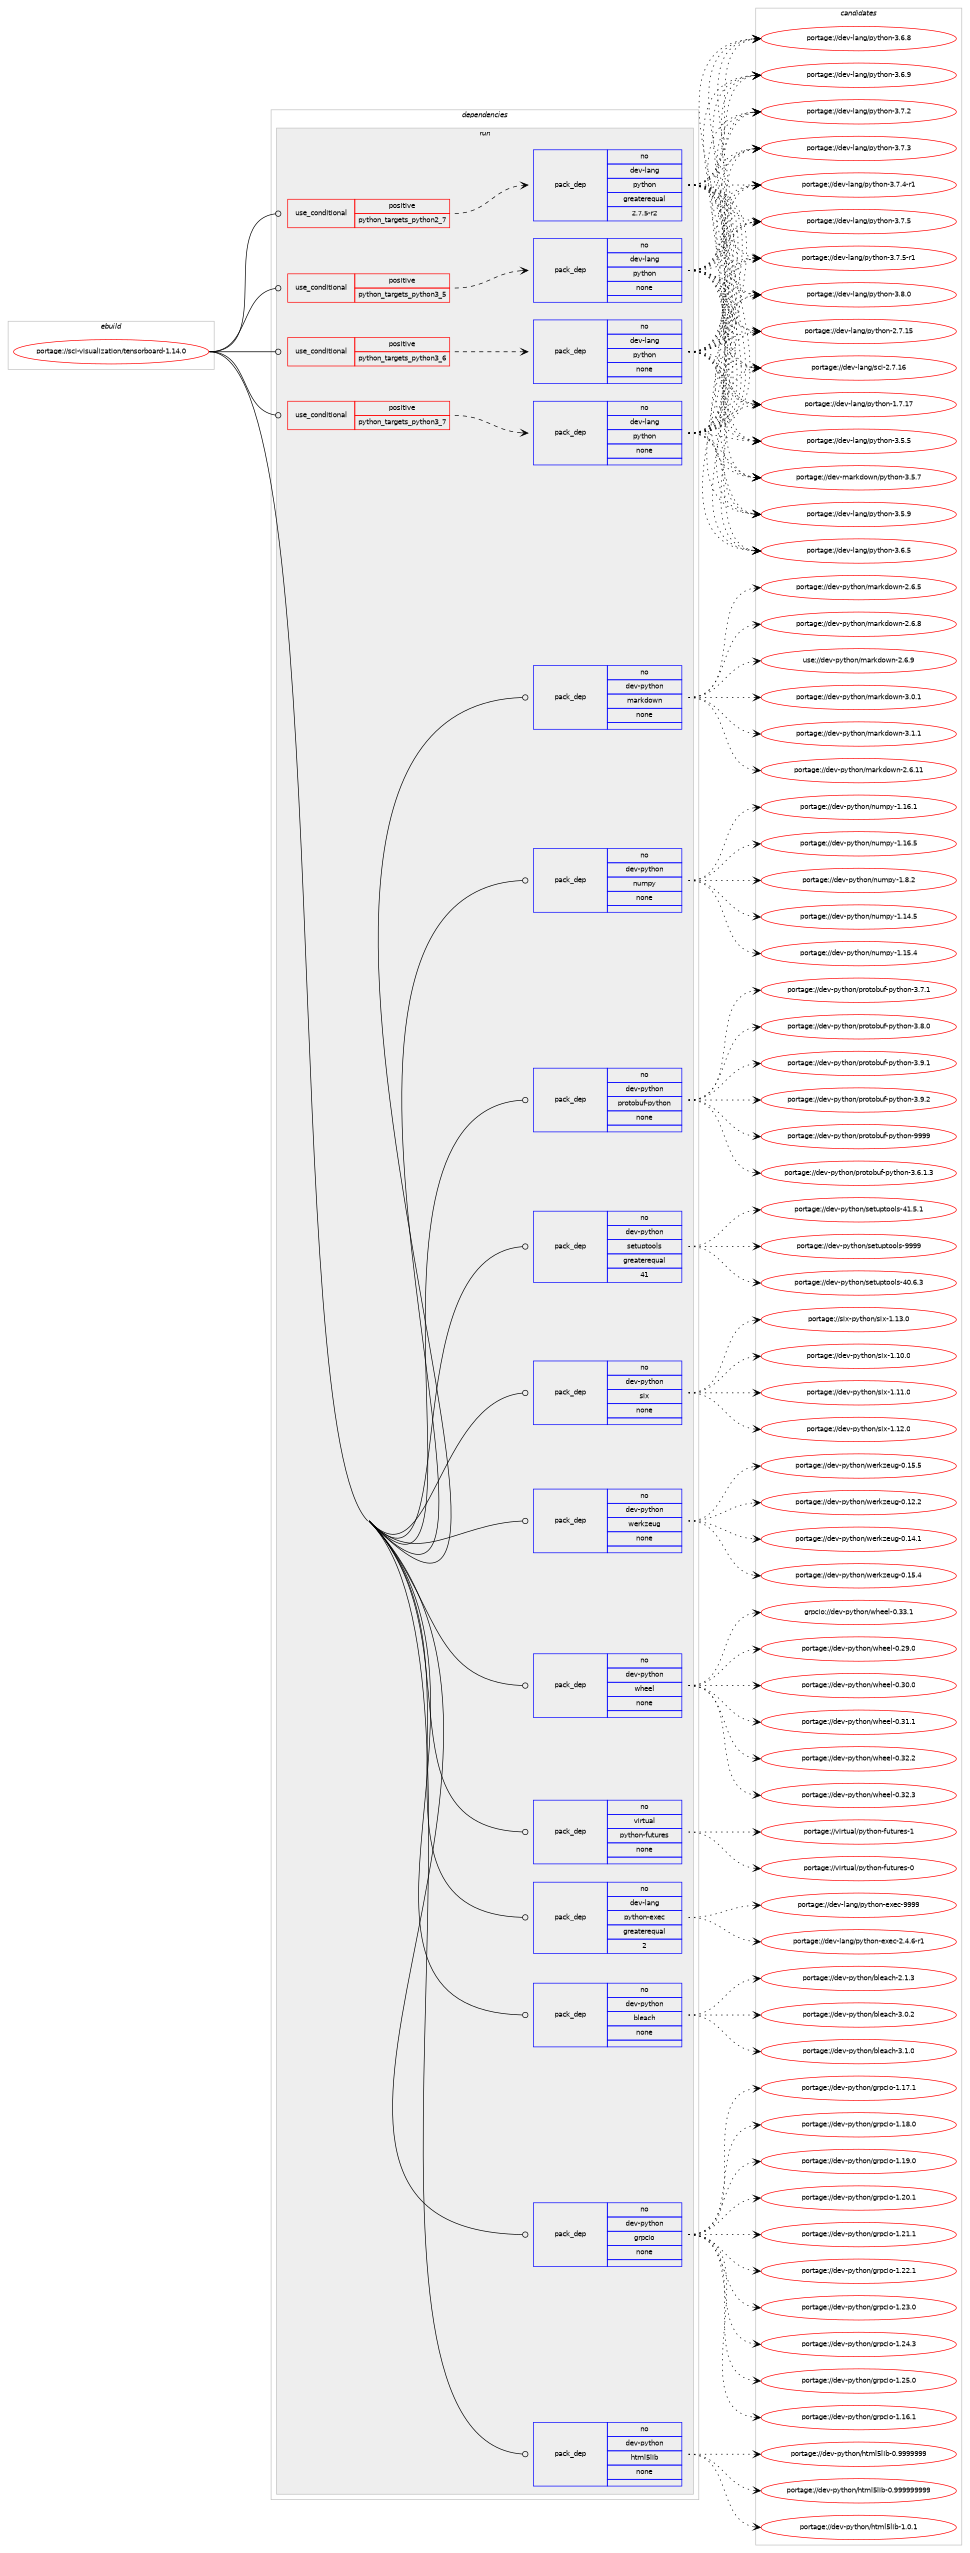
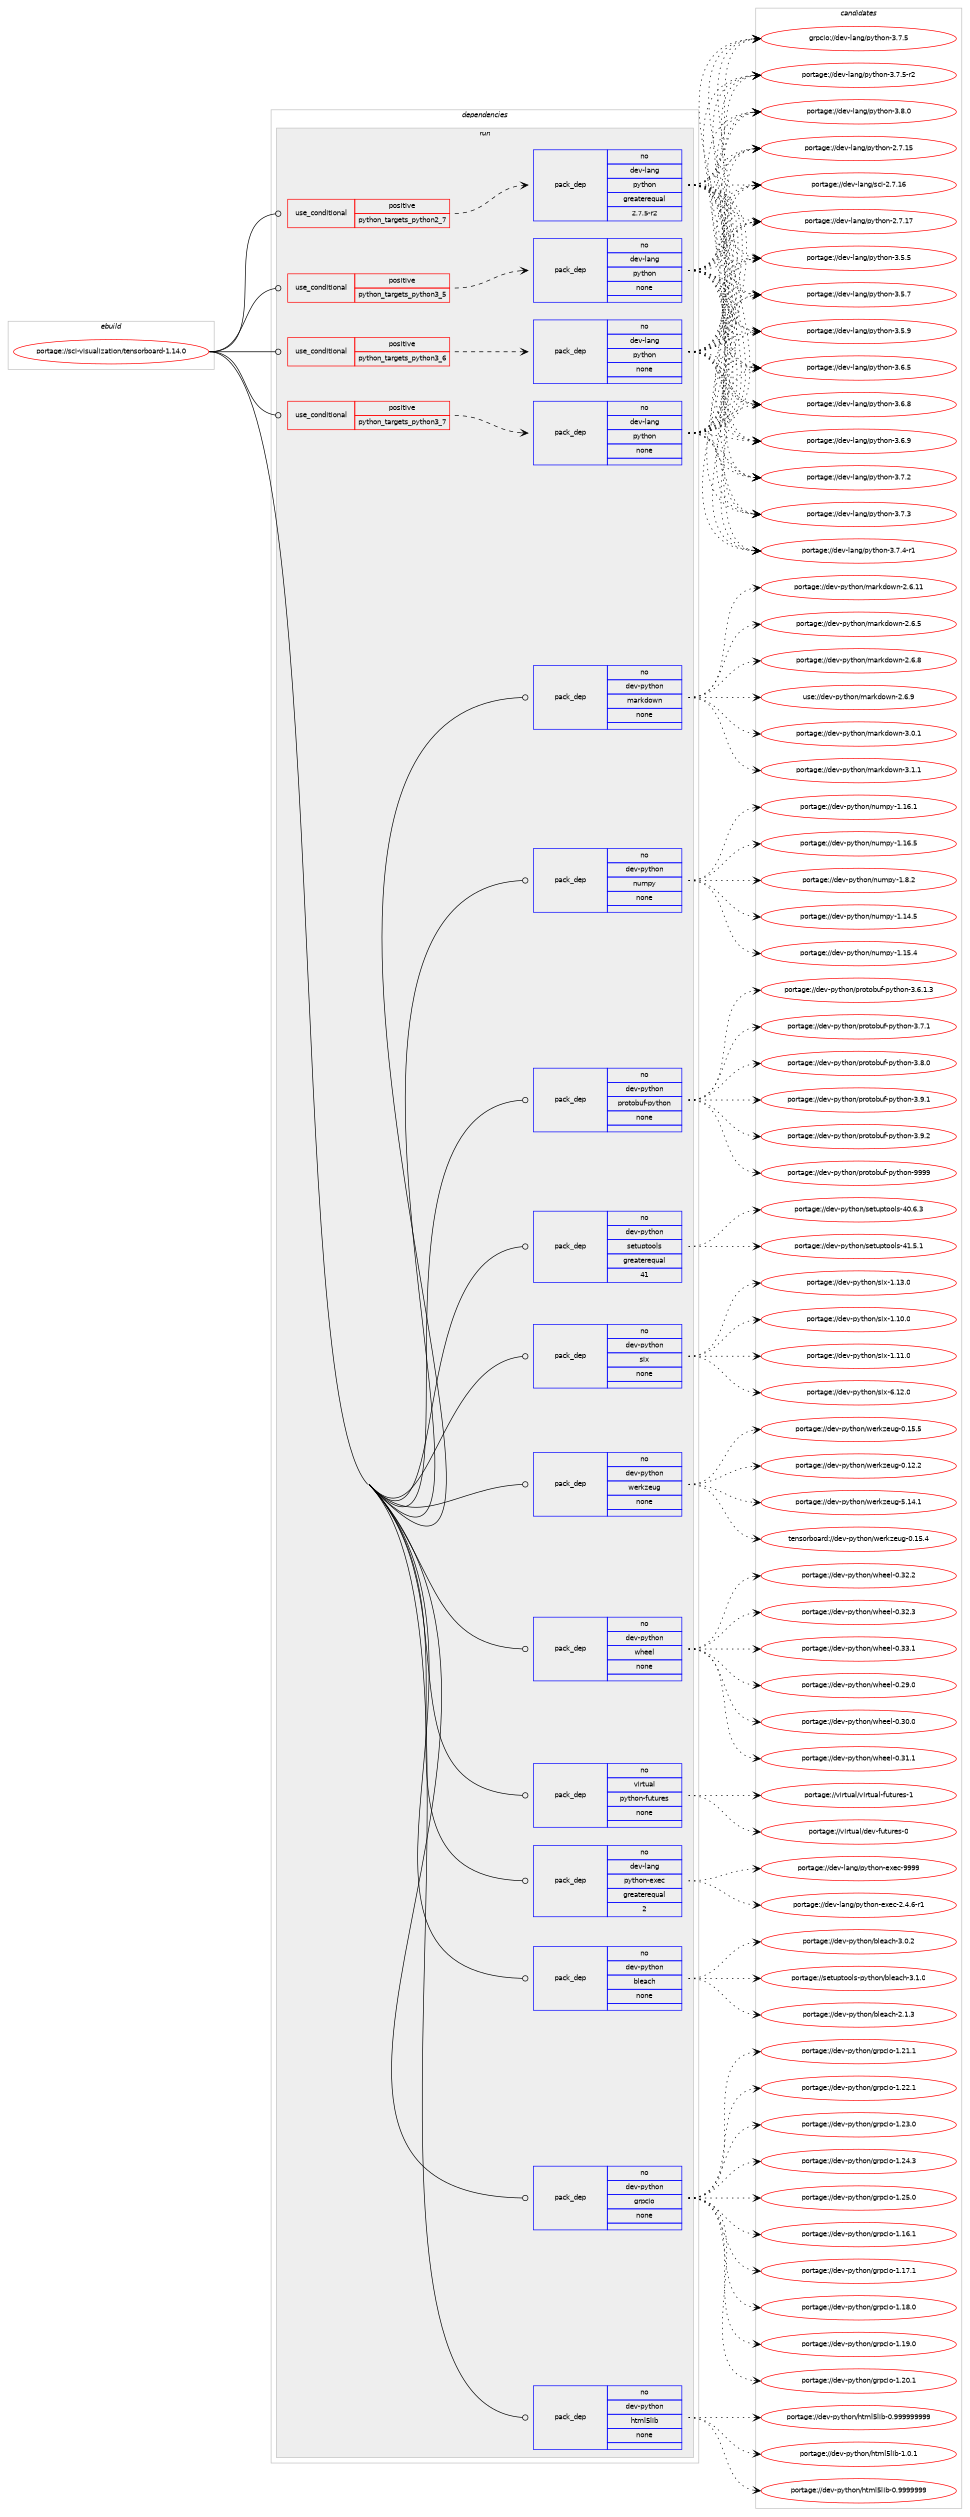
node "portage://dev-lang/python-3.7.5": label "portage://dev-lang/python-3.7.5" -> "grpcio://dev-lang/python-3.7.5"
node "portage://dev-lang/python-3.7.5-r1": label "portage://dev-lang/python-3.7.5-r1" -> "portage://dev-lang/python-3.7.5-r2"
node "portage://dev-lang/python-1.7.17": label "portage://dev-lang/python-1.7.17" -> "portage://dev-lang/python-2.7.17"
node "portage://dev-markdown/python-3.5.7": label "portage://dev-markdown/python-3.5.7" -> "portage://dev-lang/python-3.5.7"
node "portage://dev-python/setuptools-9999": removed
node "portage://six-python/six-1.13.0": label "portage://six-python/six-1.13.0" -> "portage://dev-python/six-1.13.0"
node "portage://dev-python/six-1.12.0": label "portage://dev-python/six-1.12.0" -> "portage://dev-python/six-6.12.0"
node "portage://dev-python/werkzeug-0.14.1": label "portage://dev-python/werkzeug-0.14.1" -> "portage://dev-python/werkzeug-5.14.1"
node "portage://dev-python/werkzeug-0.15.4": label "portage://dev-python/werkzeug-0.15.4" -> "tensorboard://dev-python/werkzeug-0.15.4"
node "grpcio://dev-python/wheel-0.33.1": label "grpcio://dev-python/wheel-0.33.1" -> "portage://dev-python/wheel-0.33.1"
node "portage://virtual/python-futures-1": label "portage://virtual/python-futures-1" -> "portage://virtual/virtual-futures-1"
node "portage://virtual/python-futures-0": label "portage://virtual/python-futures-0" -> "portage://virtual/dev-futures-0"
node "portage://dev-python/bleach-3.1.0": label "portage://dev-python/bleach-3.1.0" -> "portage://setuptools-python/bleach-3.1.0"
